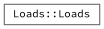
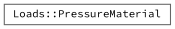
node "Loads::Loads": label "Loads::Loads" -> "Loads::PressureMaterial"
